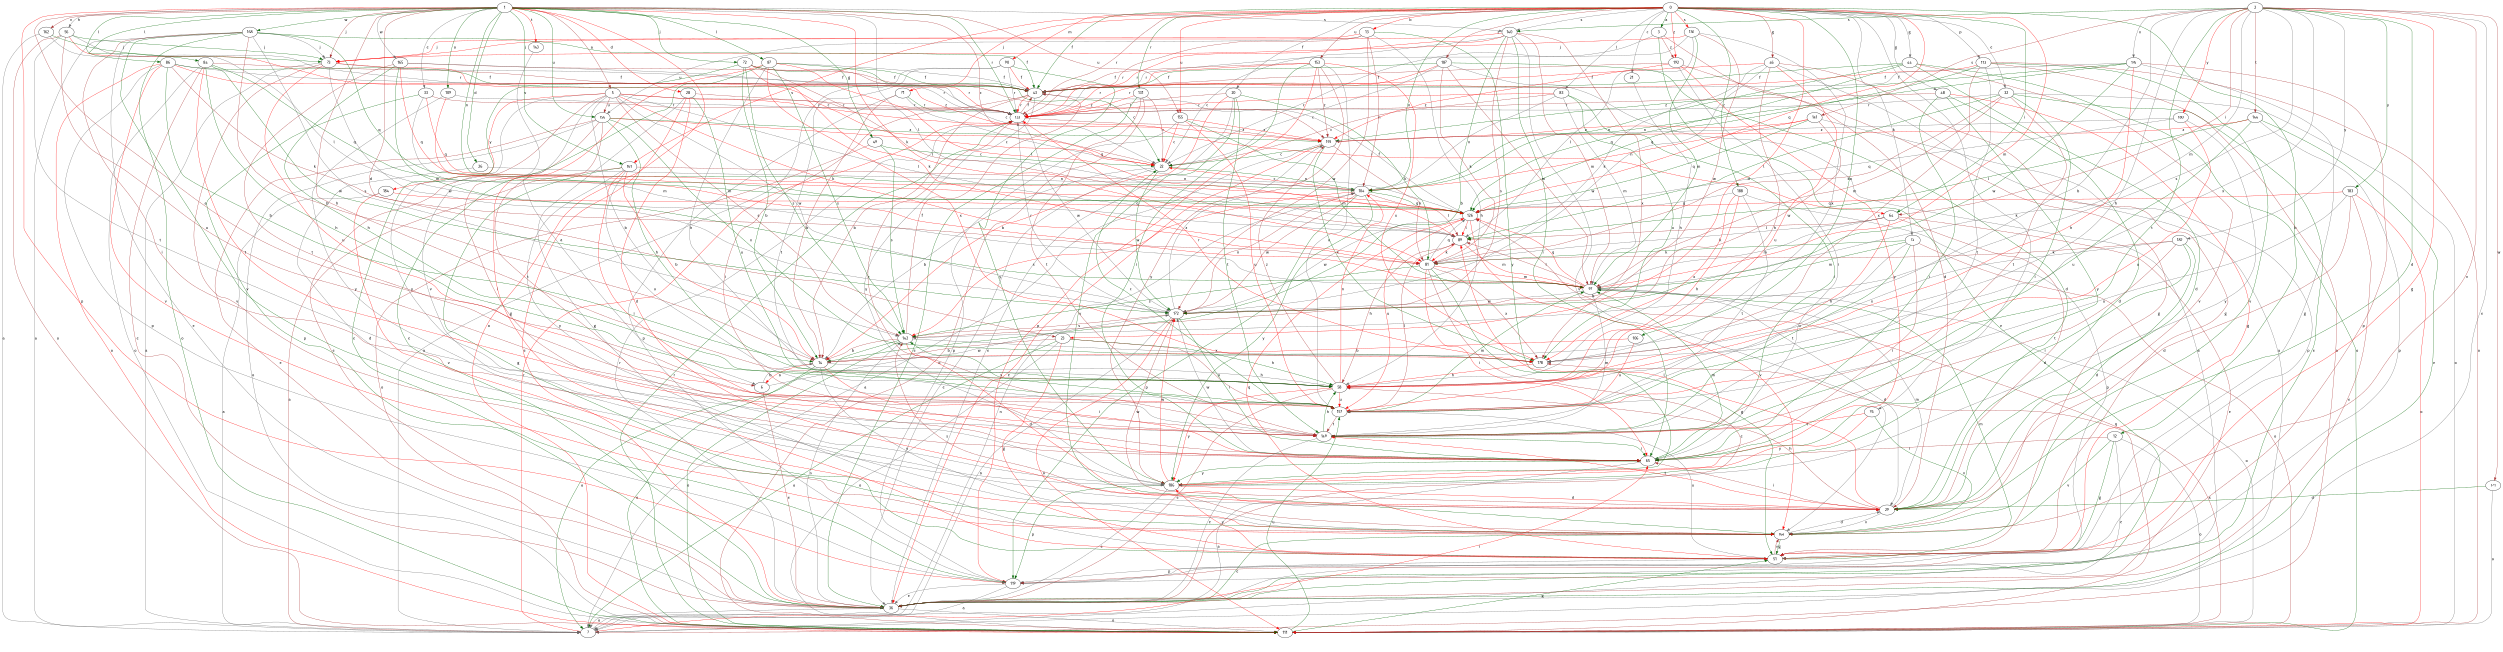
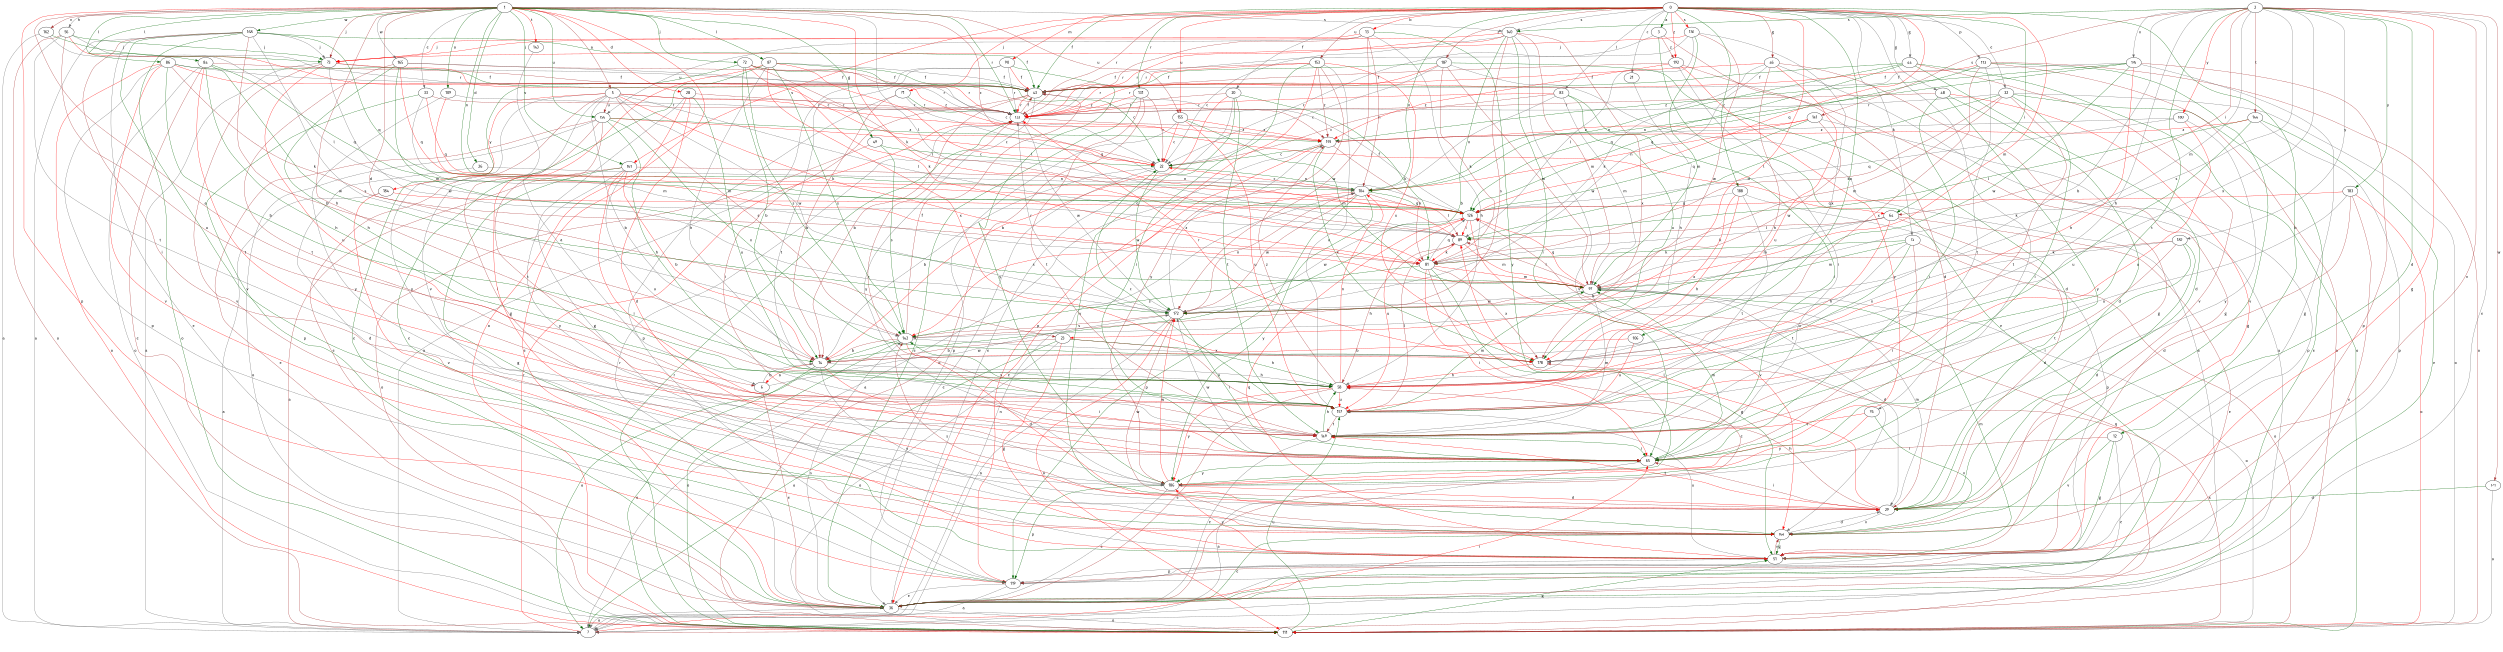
edge "12" -> "111": removed, label "o"
